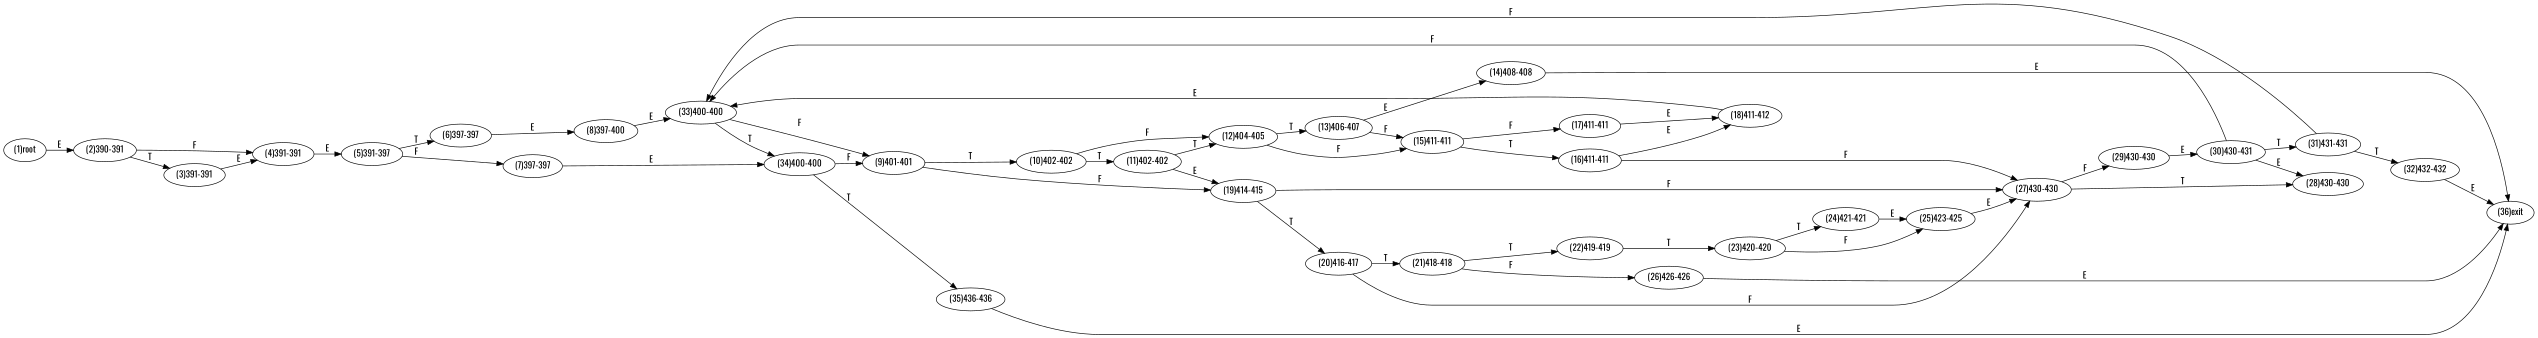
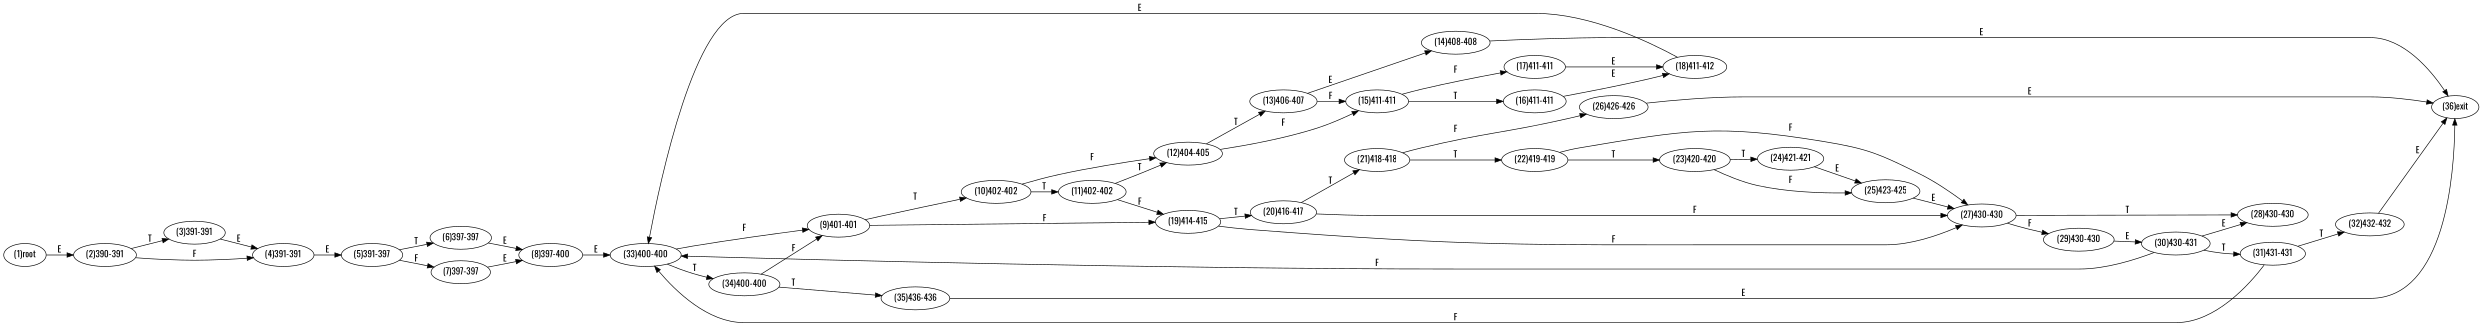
edge "(16)411-411" -> "(27)430-430": now "(22)419-419" -> "(27)430-430"
edge "(7)397-397" -> "(34)400-400": now "(7)397-397" -> "(8)397-400"
edge "(11)402-402" -> "(19)414-415": label "E" -> "F"
